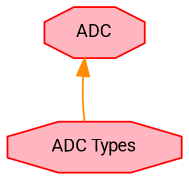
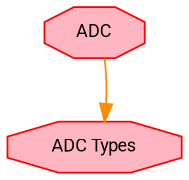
edge "ADC Types" -> "ADC": reversed
